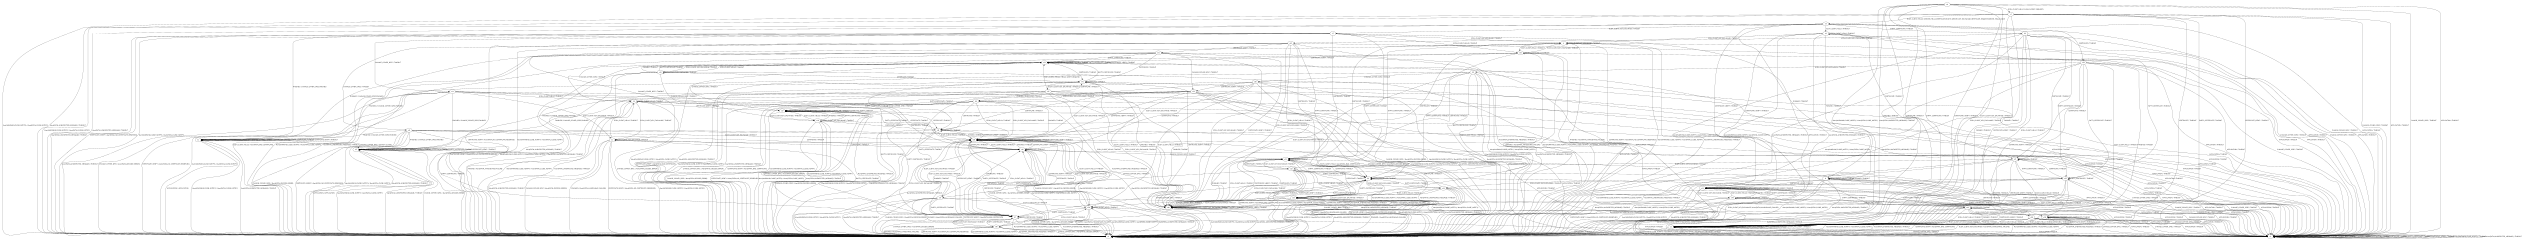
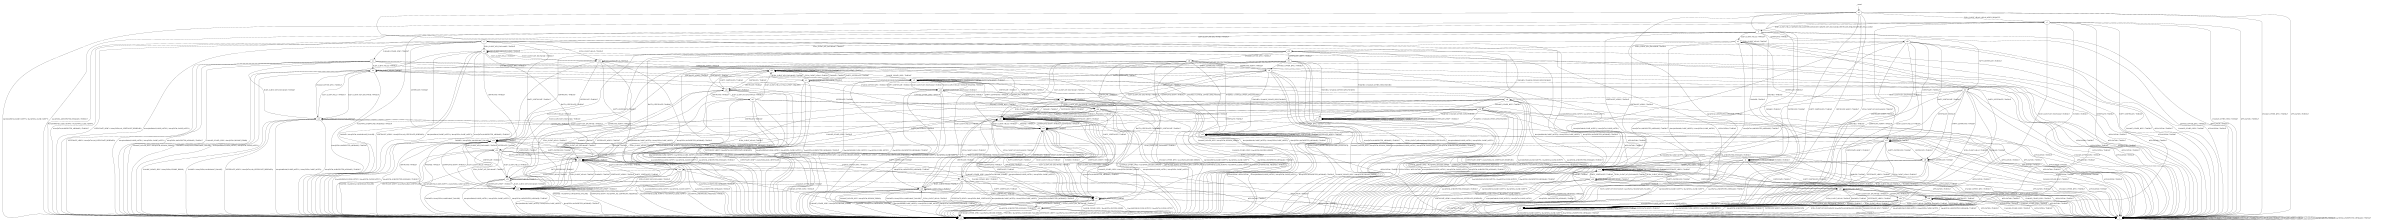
node "__start0": added
edge "s42" -> "s31": now "s29" -> "s31"
edge "s32" -> "s46": now "s39" -> "s46"
edge "s41" -> "s3": now "s15" -> "s3"
